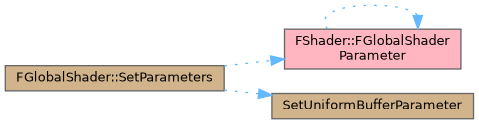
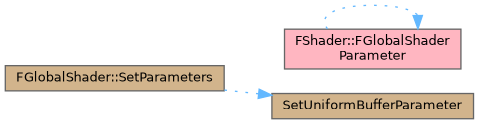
edge "FGlobalShader::SetParameters" -> "FShader::FGlobalShader Parameter": removed
